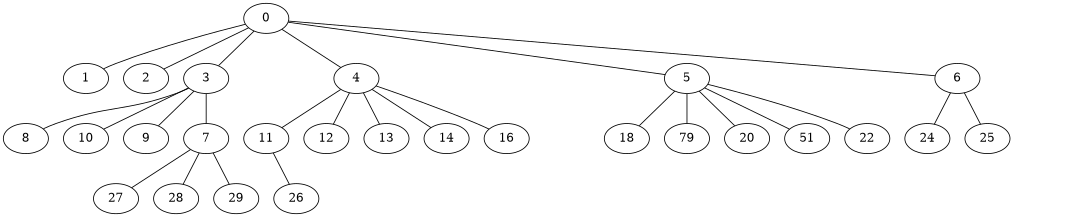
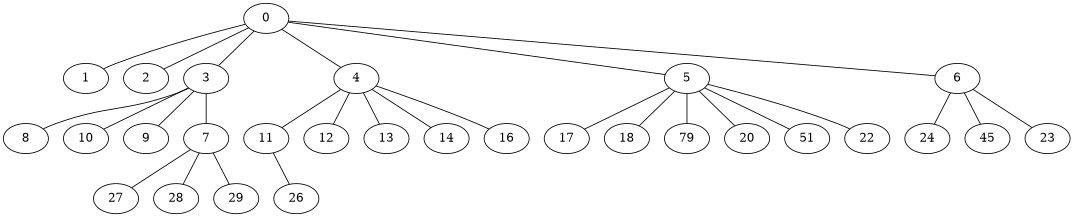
node "17": added
node "25": label "25" -> "45"
node "23": added
